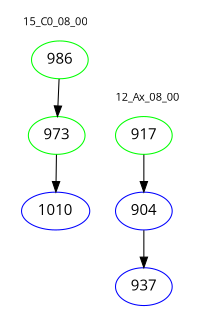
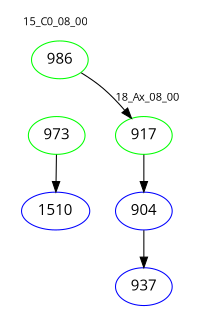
edge "986" -> "973": now "986" -> "917"
cluster "12_Ax_08_00": label "12_Ax_08_00" -> "18_Ax_08_00"
node "1010": label "1010" -> "1510"
